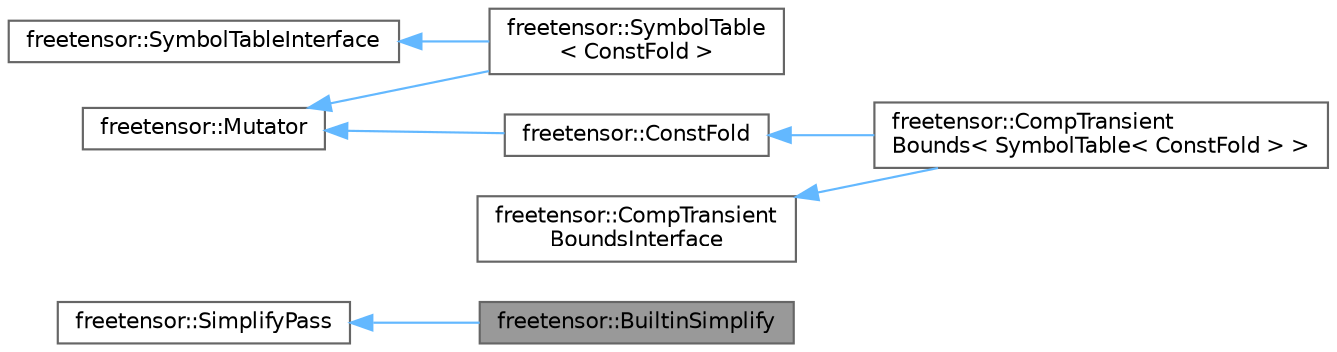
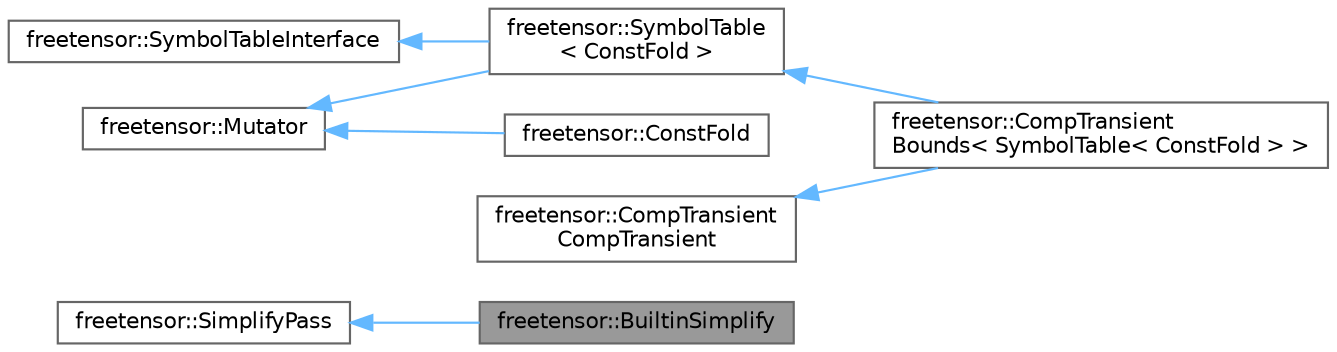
edge "freetensor::CompTransient Bounds< SymbolTable< ConstFold > >" -> "freetensor::ConstFold": now "freetensor::CompTransient Bounds< SymbolTable< ConstFold > >" -> "freetensor::SymbolTable < ConstFold >"
node "freetensor::CompTransient BoundsInterface": label "freetensor::CompTransient BoundsInterface" -> "freetensor::CompTransient CompTransient"
